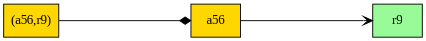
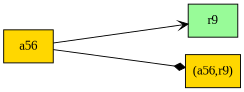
edge "(a56,r9)" -> "a56": reversed
